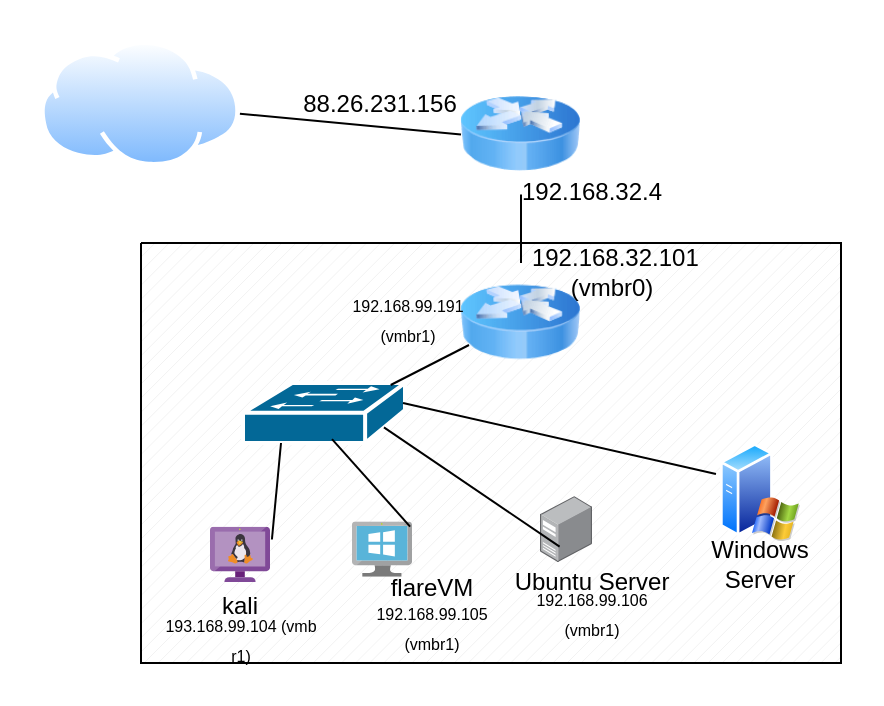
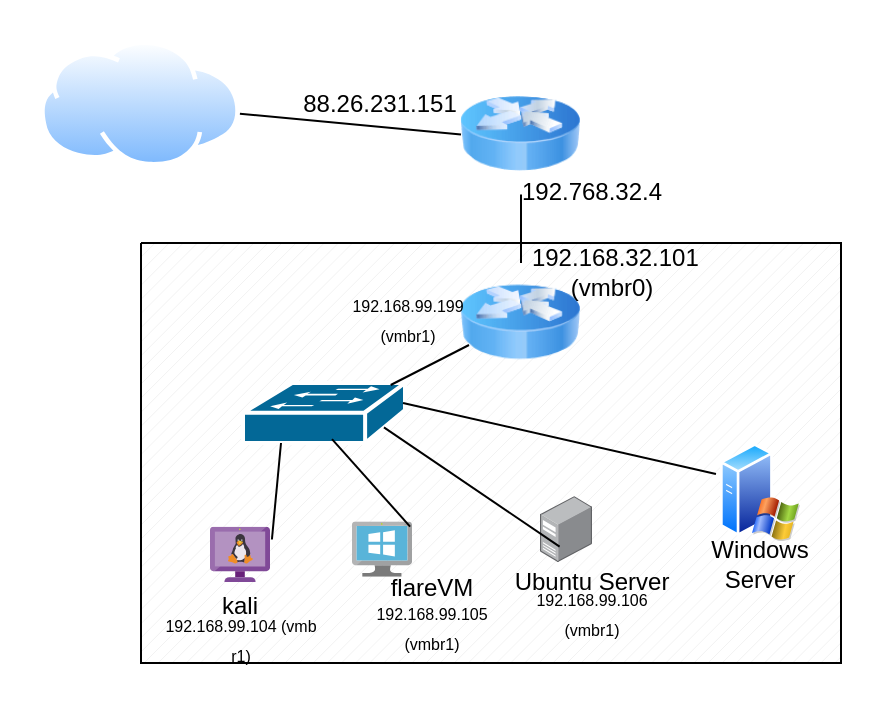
node "88.26.231.156": label "88.26.231.156" -> "88.26.231.151"
node "192.168.32.4": label "192.168.32.4" -> "192.768.32.4"
node "192.168.99.191 (vmbr1)": label "192.168.99.191 (vmbr1)" -> "192.168.99.199 (vmbr1)"
node "193.168.99.104 (vmb r1)": label "193.168.99.104 (vmb r1)" -> "192.168.99.104 (vmb r1)"
